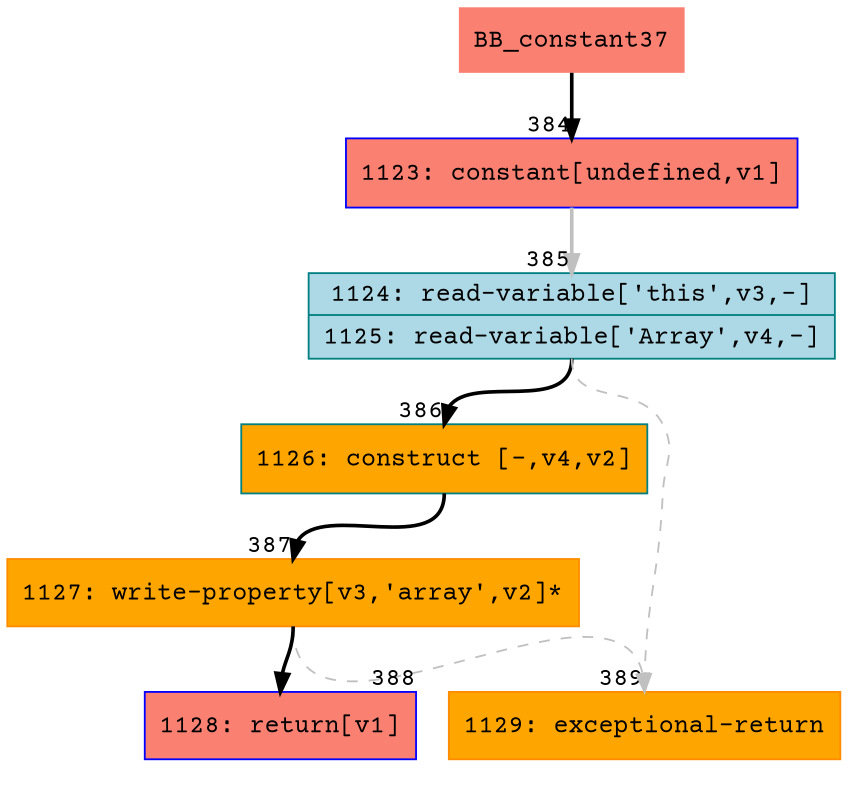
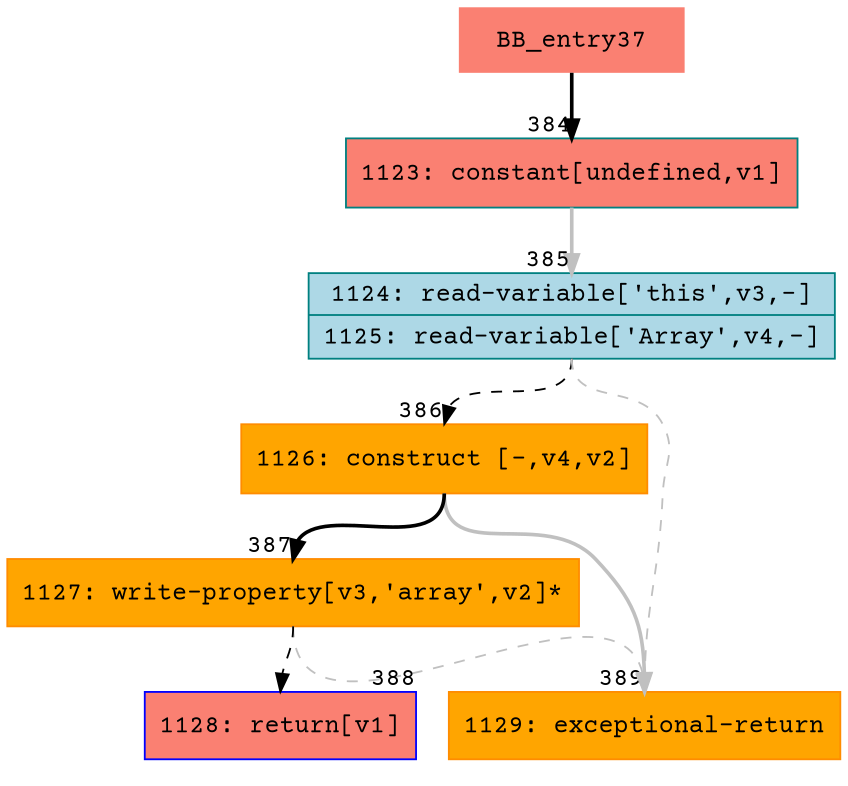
node "BB_constant37": label "BB_constant37" -> "BB_entry37"
node "1123: constant[undefined,v1]": color blue -> teal
edge "1124: read-variable['this',v3,-]" -> "1126: construct [-,v4,v2]": style bold -> dashed
node "1126: construct [-,v4,v2]": color teal -> darkorange
edge "1126: construct [-,v4,v2]" -> "1129: exceptional-return": added
edge "1127: write-property[v3,'array',v2]*" -> "1128: return[v1]": style bold -> dashed
